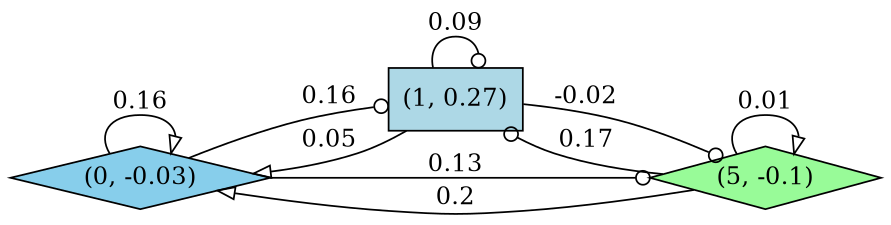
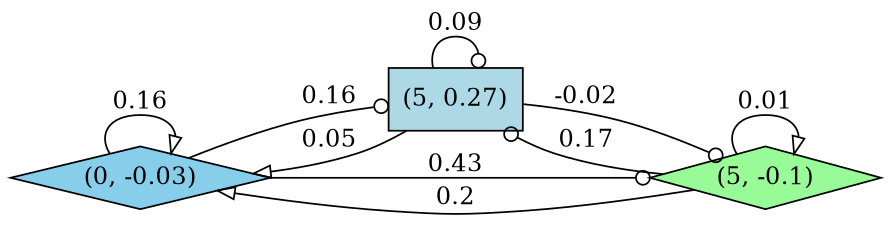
node "(1, 0.27)": label "(1, 0.27)" -> "(5, 0.27)"
edge "(0, -0.03)" -> "(5, -0.1)": label "0.13" -> "0.43"
